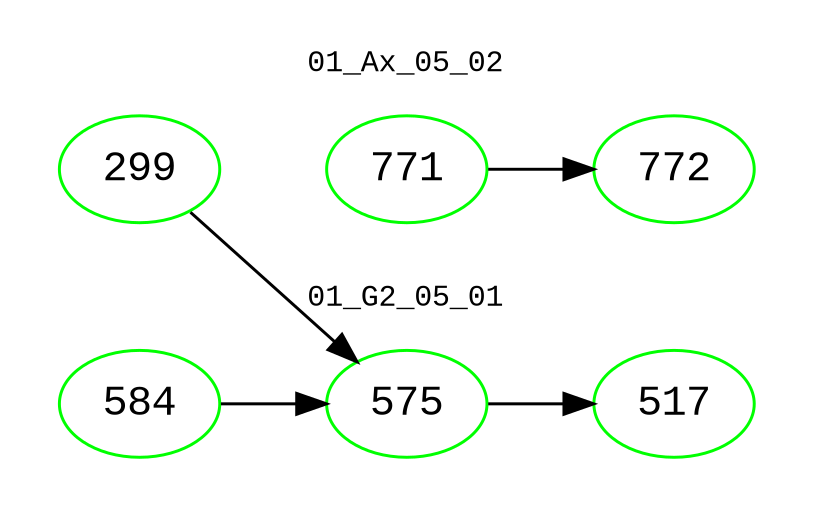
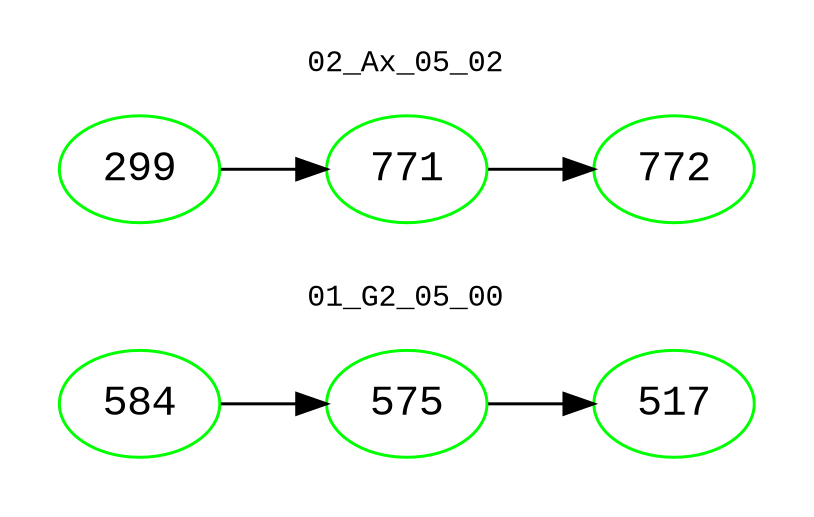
cluster "01_Ax_05_02": label "01_Ax_05_02" -> "02_Ax_05_02"
edge "299" -> "575": now "299" -> "771"
cluster "01_G2_05_01": label "01_G2_05_01" -> "01_G2_05_00"
